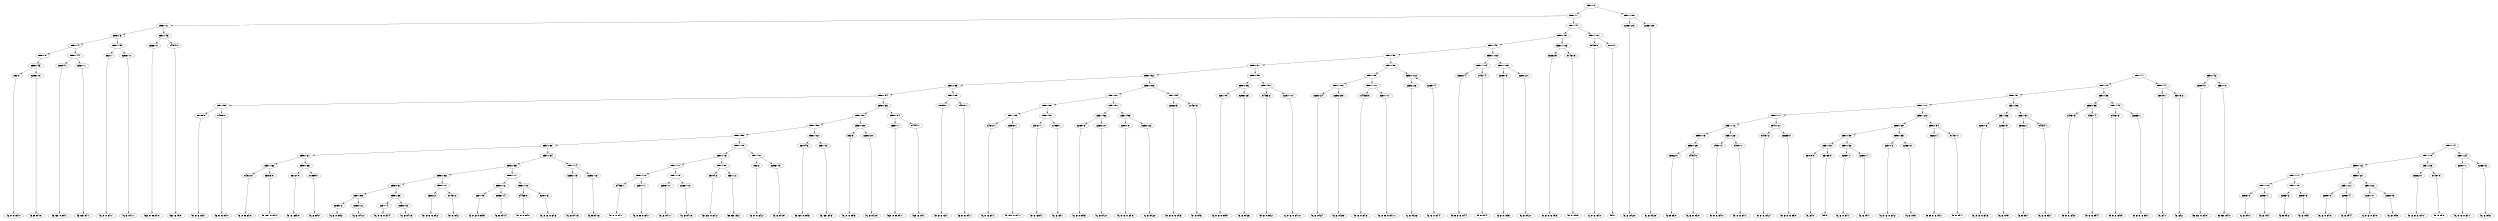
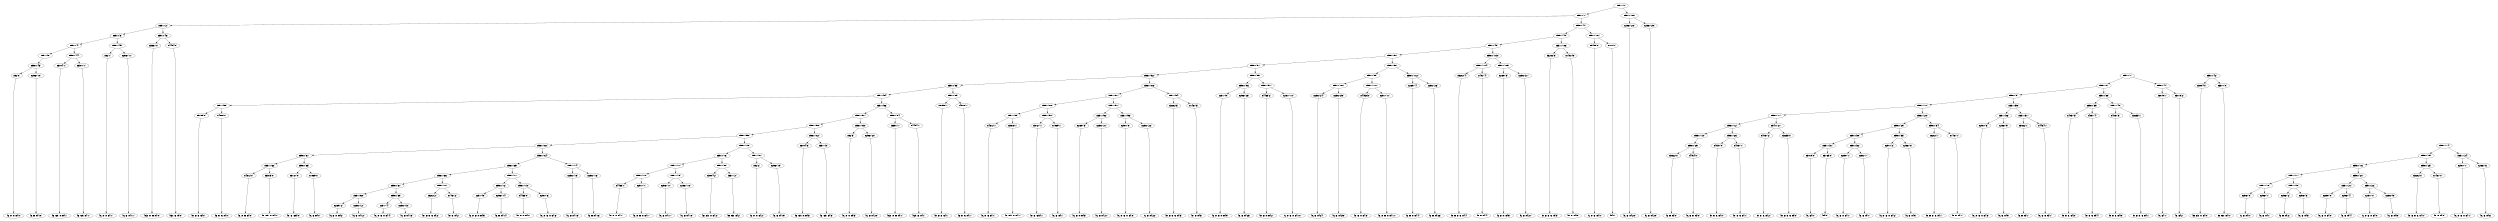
edge "L2697(4)" -> "L5511(102)": reversed
